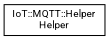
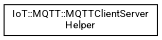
node "IoT::MQTT::Helper Helper": label "IoT::MQTT::Helper Helper" -> "IoT::MQTT::MQTTClientServer Helper"
